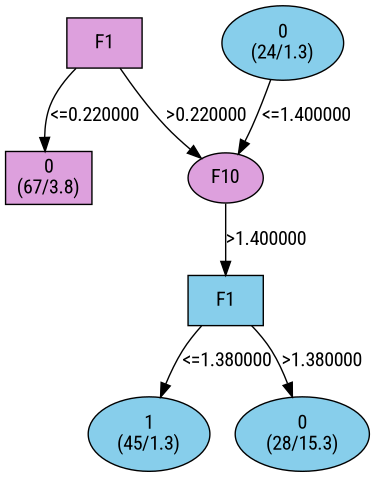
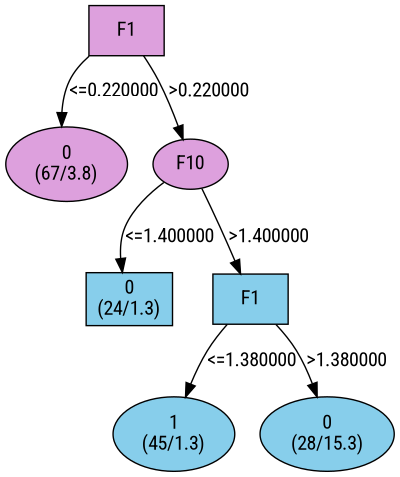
node "0 (24/1.3)": shape ellipse -> box
edge "0 (24/1.3)" -> "F10": reversed
node "0 (67/3.8)": shape box -> ellipse
